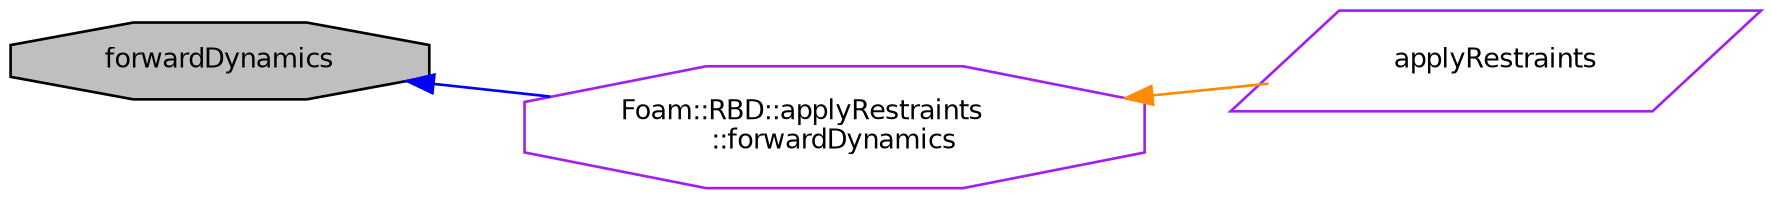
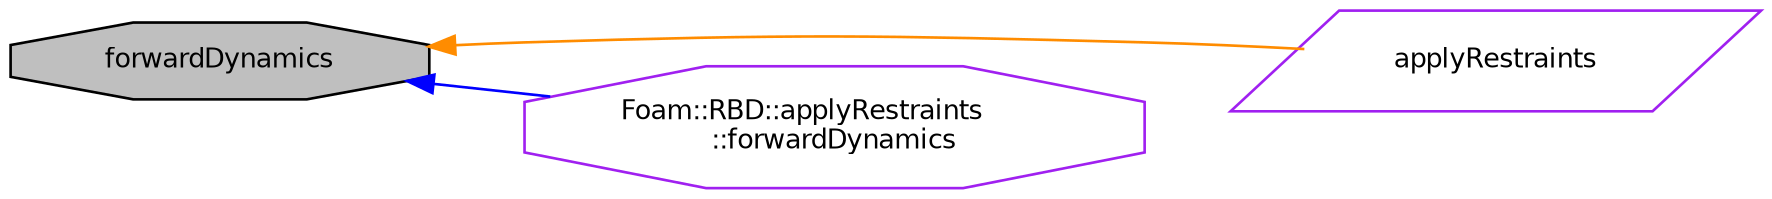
edge "applyRestraints" -> "Foam::RBD::applyRestraints ::forwardDynamics": now "applyRestraints" -> "forwardDynamics"
